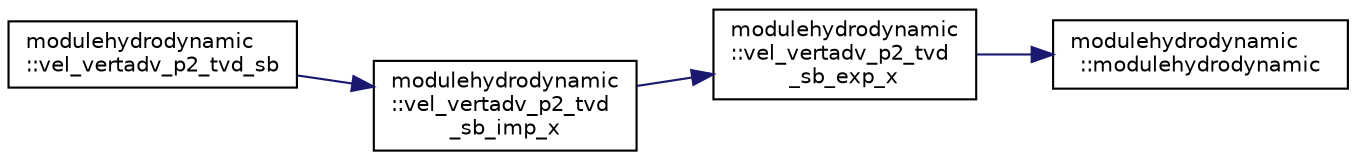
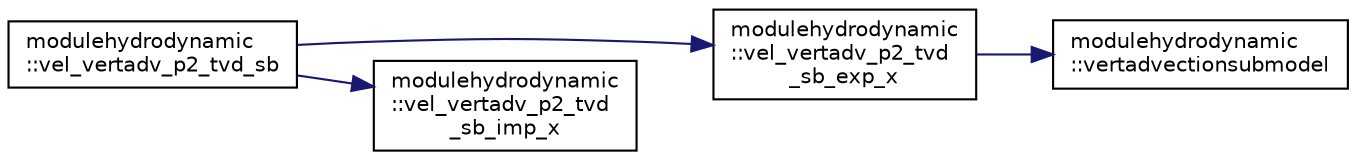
node "modulehydrodynamic ::modulehydrodynamic": label "modulehydrodynamic ::modulehydrodynamic" -> "modulehydrodynamic ::vertadvectionsubmodel"
edge "modulehydrodynamic ::vel_vertadv_p2_tvd _sb_imp_x" -> "modulehydrodynamic ::vel_vertadv_p2_tvd _sb_exp_x": now "modulehydrodynamic ::vel_vertadv_p2_tvd_sb" -> "modulehydrodynamic ::vel_vertadv_p2_tvd _sb_exp_x"
